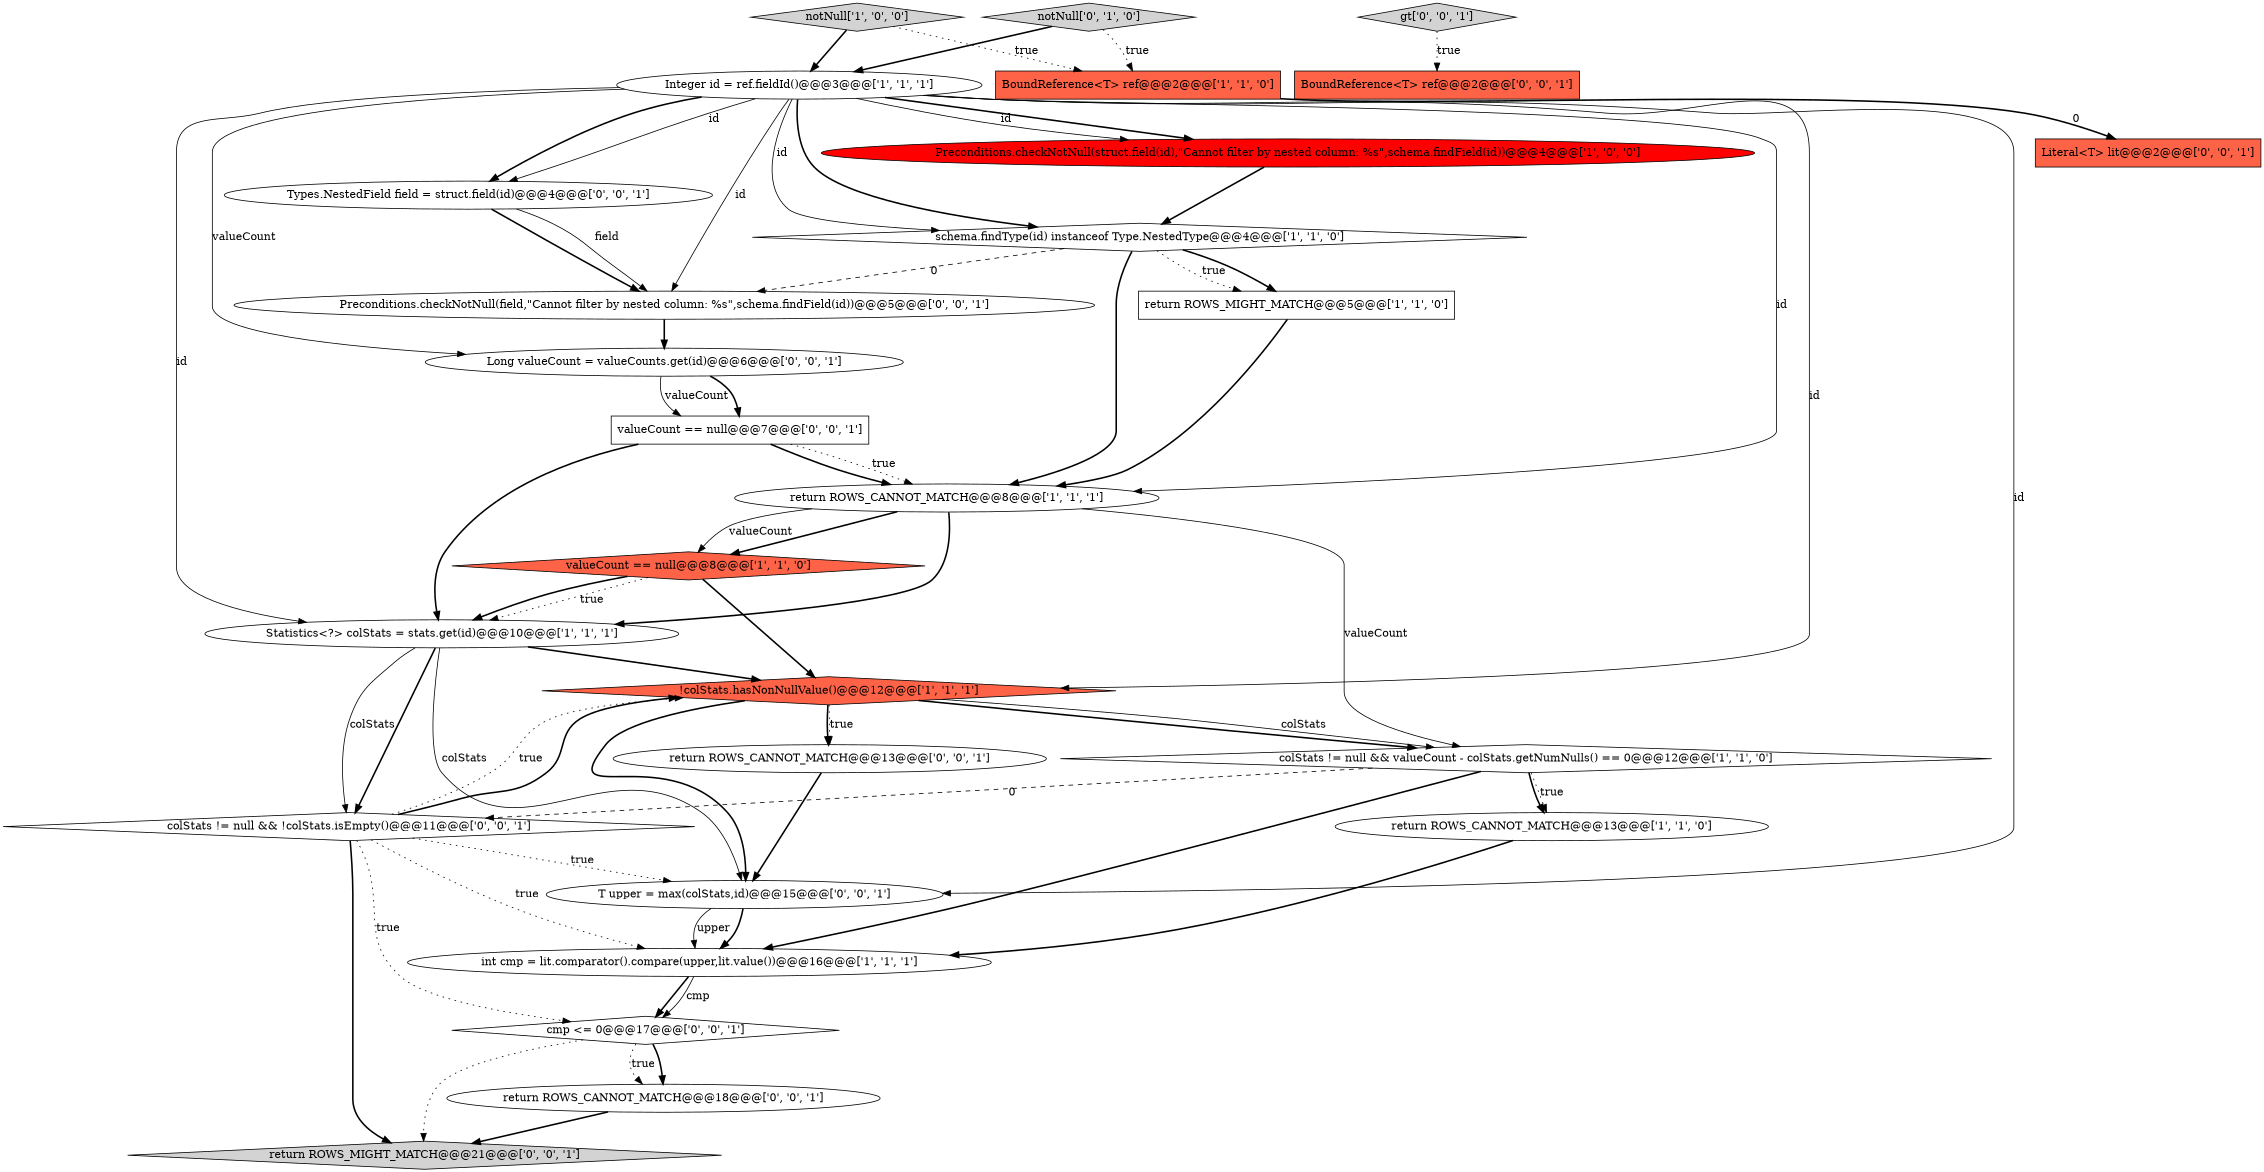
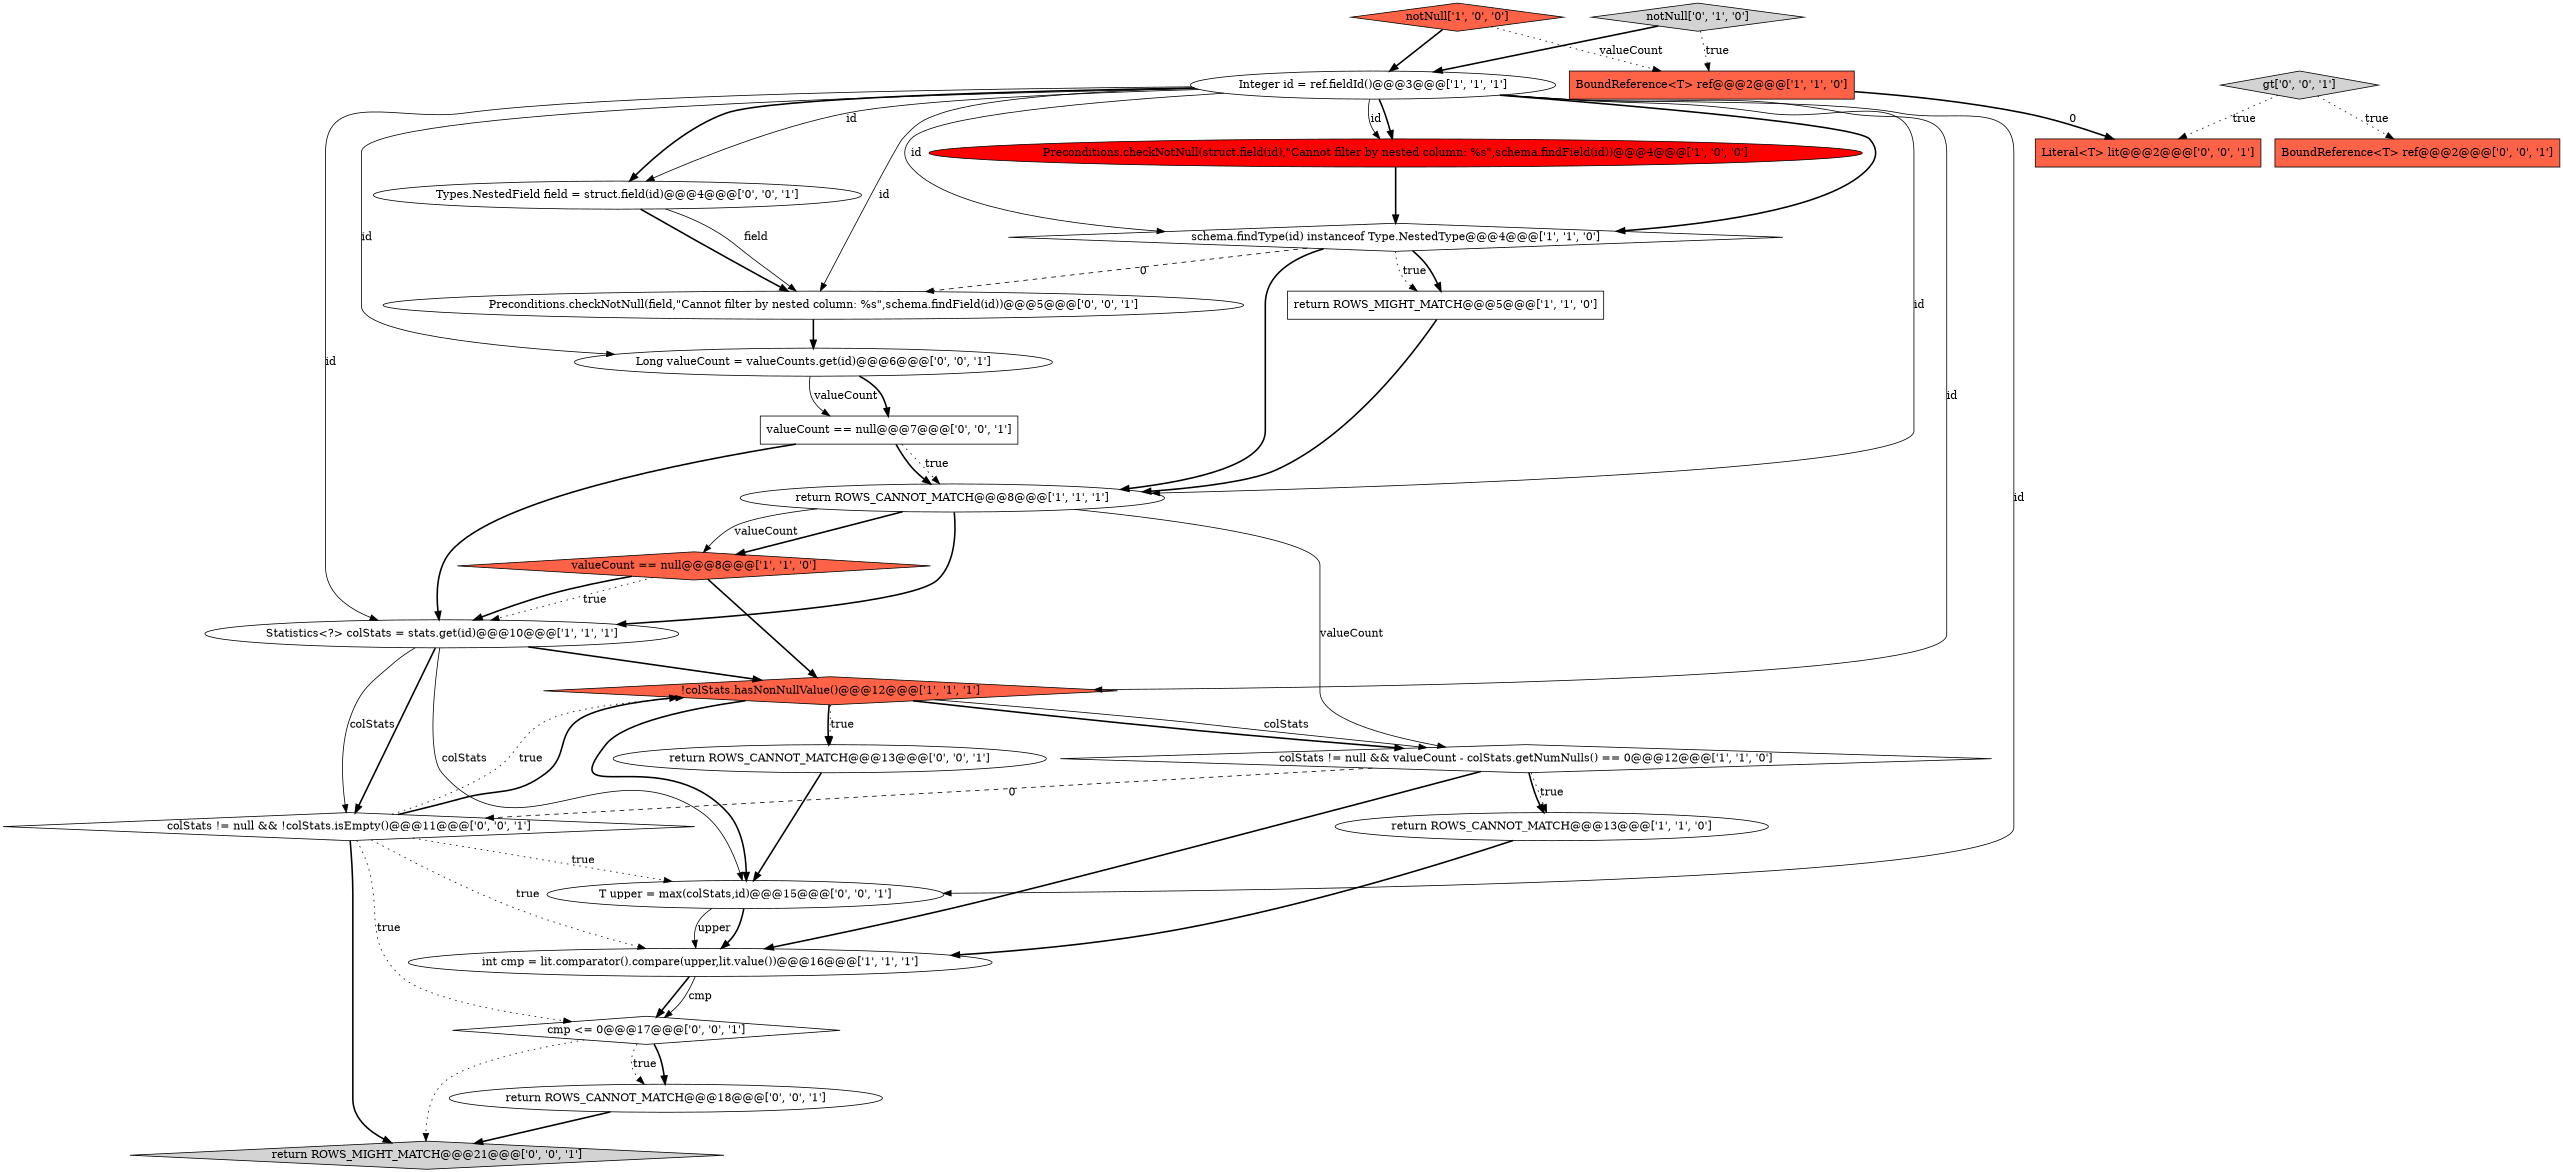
node "notNull['1', '0', '0']": fillcolor lightgray -> tomato
edge "notNull['1', '0', '0']" -> "BoundReference<T> ref@@@2@@@['1', '1', '0']": label "true" -> "valueCount"
edge "gt['0', '0', '1']" -> "Literal<T> lit@@@2@@@['0', '0', '1']": added, label "true"
edge "Integer id = ref.fieldId()@@@3@@@['1', '1', '1']" -> "Long valueCount = valueCounts.get(id)@@@6@@@['0', '0', '1']": label "valueCount" -> "id"
